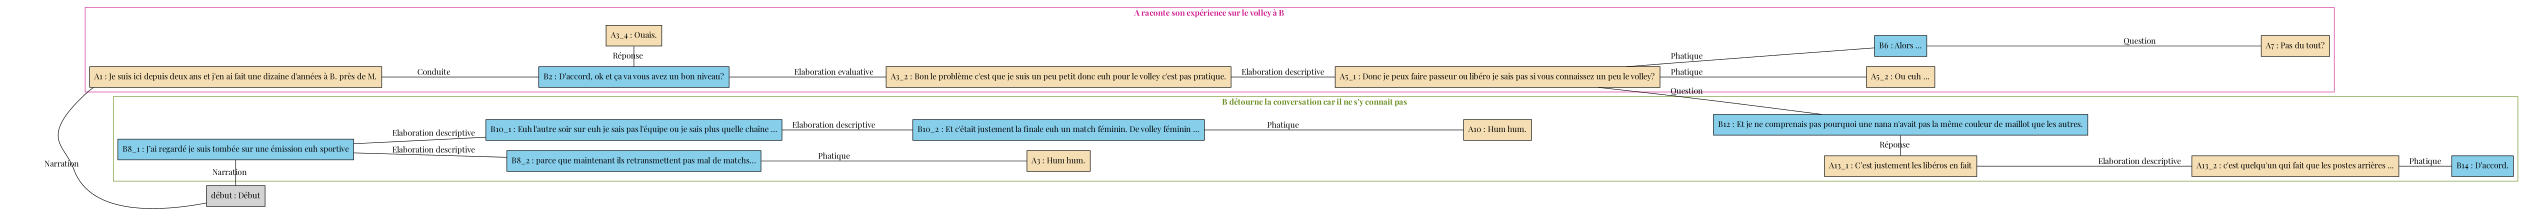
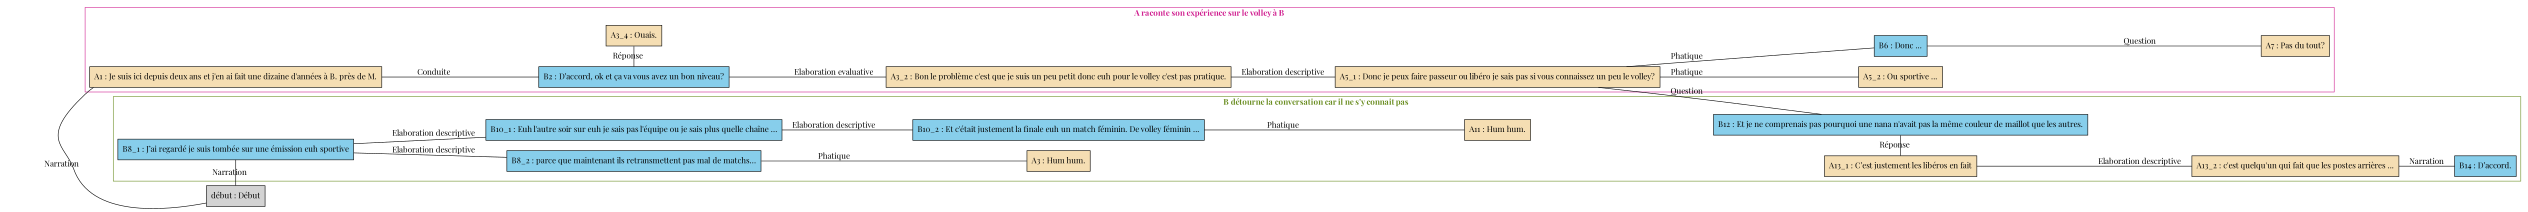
node "B6 : Alors ...": label "B6 : Alors ..." -> "B6 : Donc ..."
node "A5_2 : Ou euh ...": label "A5_2 : Ou euh ..." -> "A5_2 : Ou sportive ..."
node "A10 : Hum hum.": label "A10 : Hum hum." -> "A11 : Hum hum."
edge "A13_2 : c'est quelqu'un qui fait que les postes arrières ..." -- "B14 : D’accord.": label "Phatique" -> "Narration"
